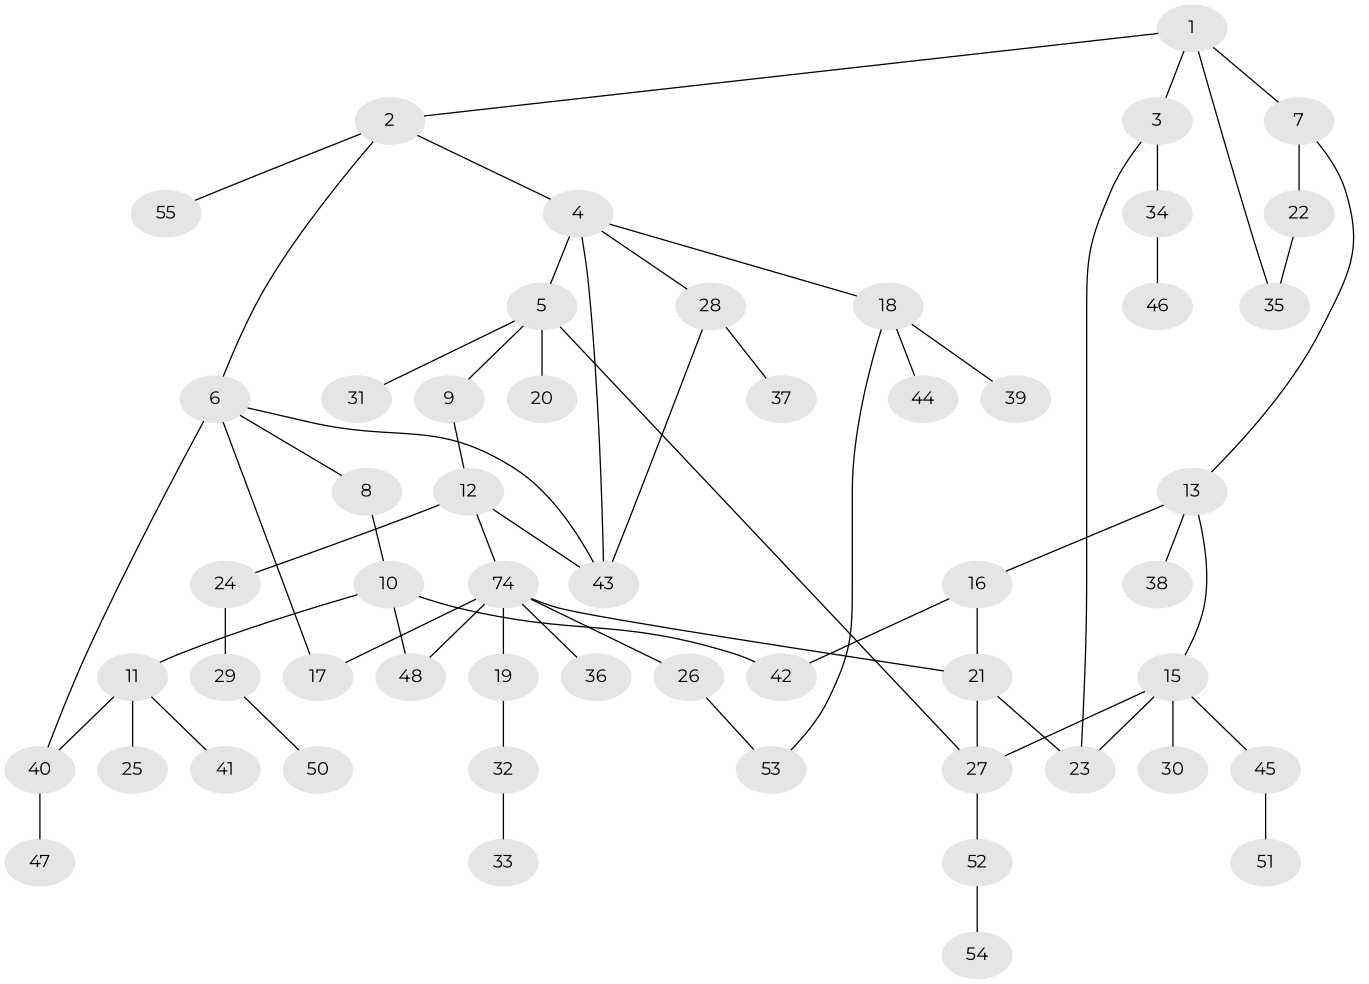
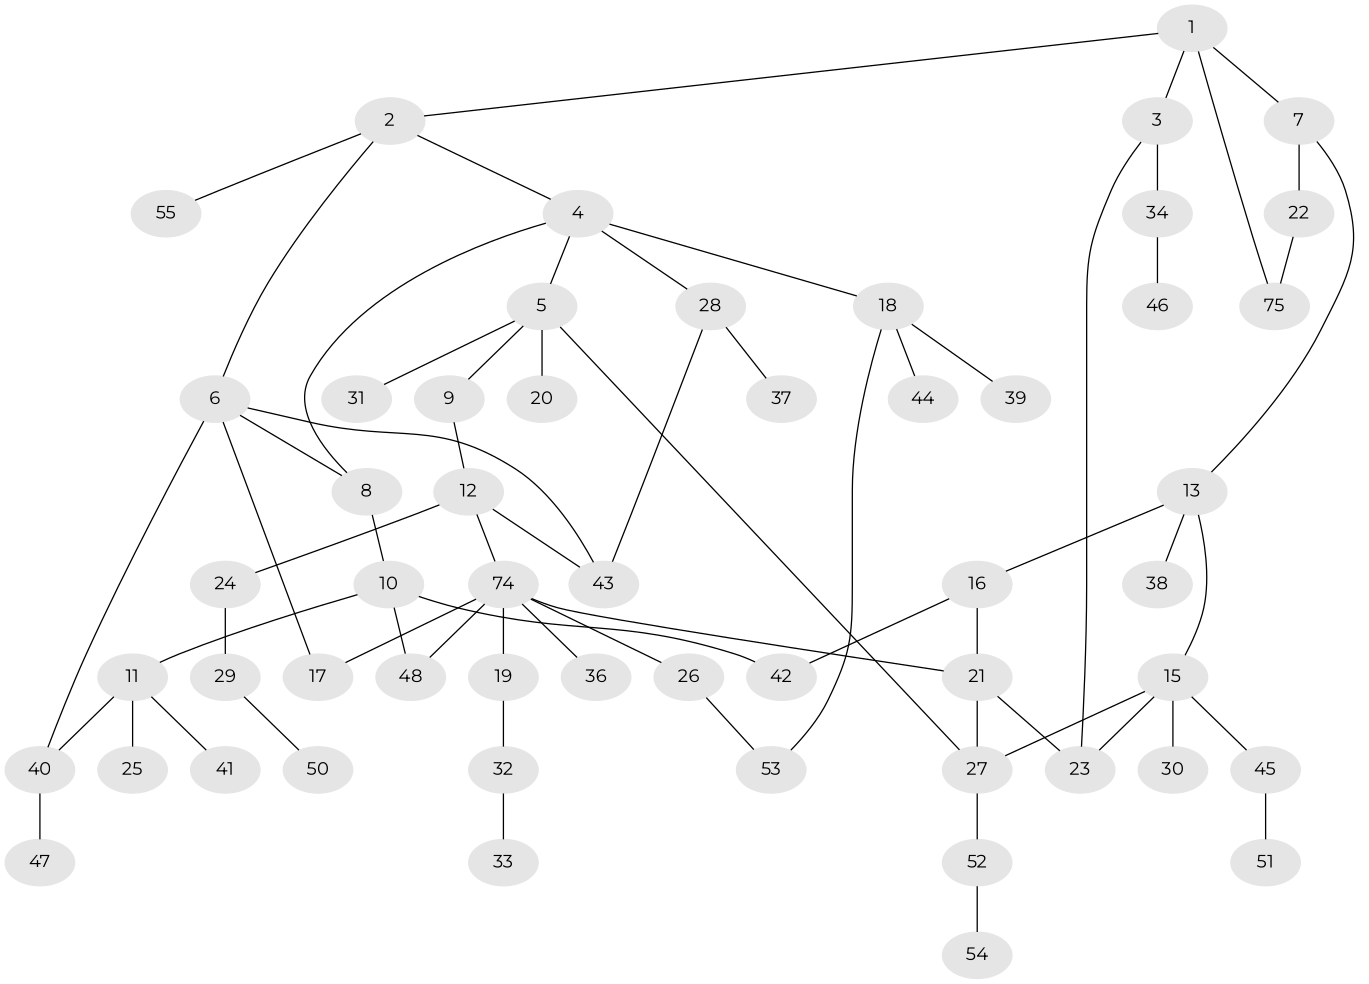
node "35": label "35" -> "75"
edge "4" -- "43": now "4" -- "8"
